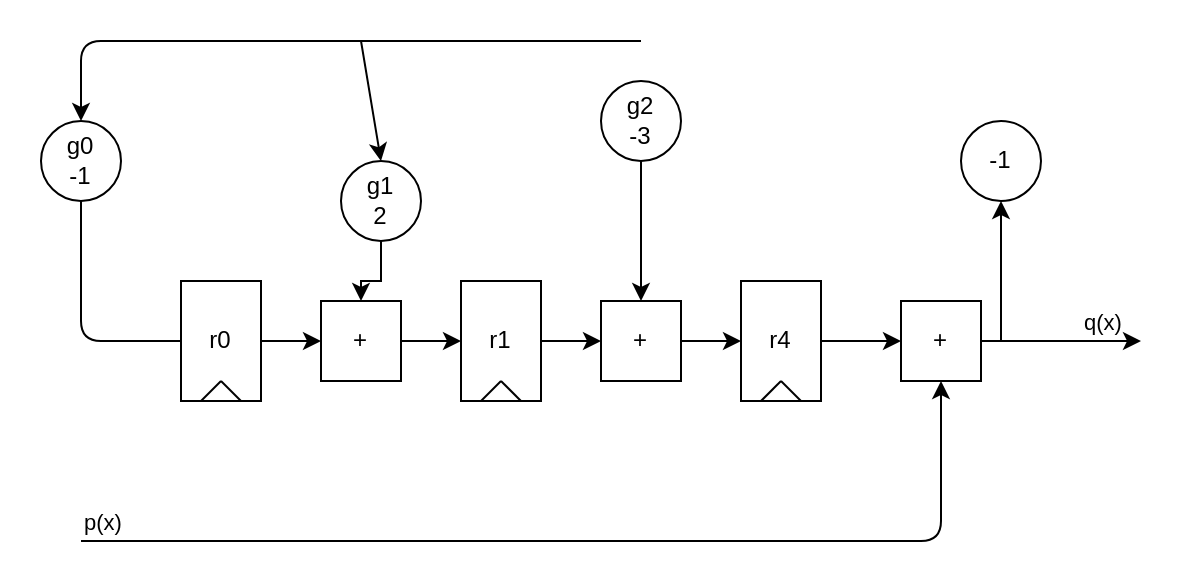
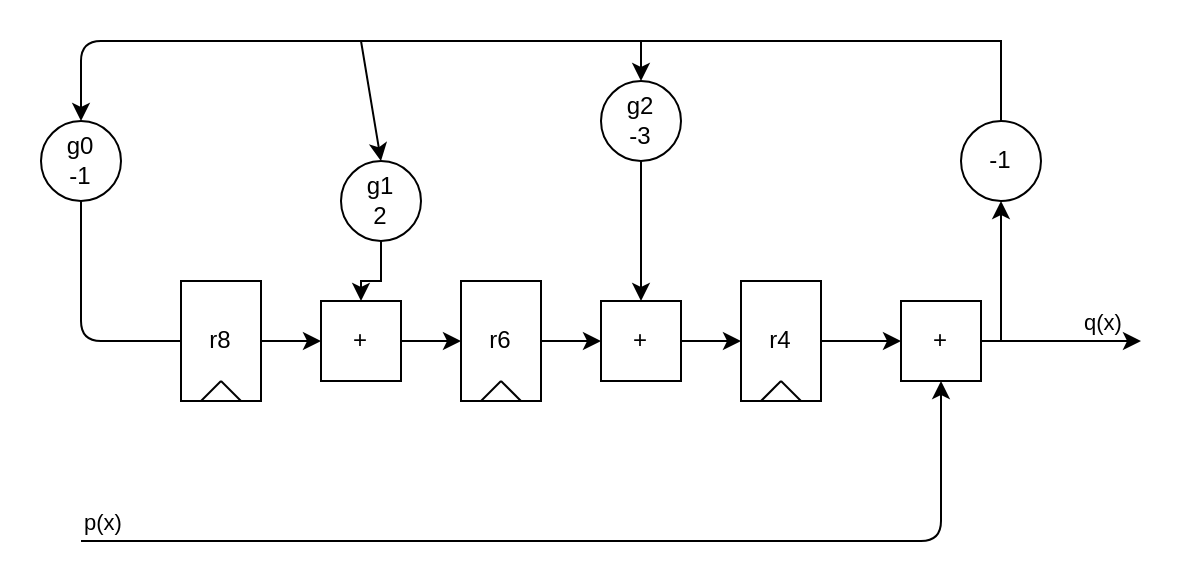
edge "-1" -> "g2 -3": added
node "r0": label "r0" -> "r8"
node "r1": label "r1" -> "r6"
